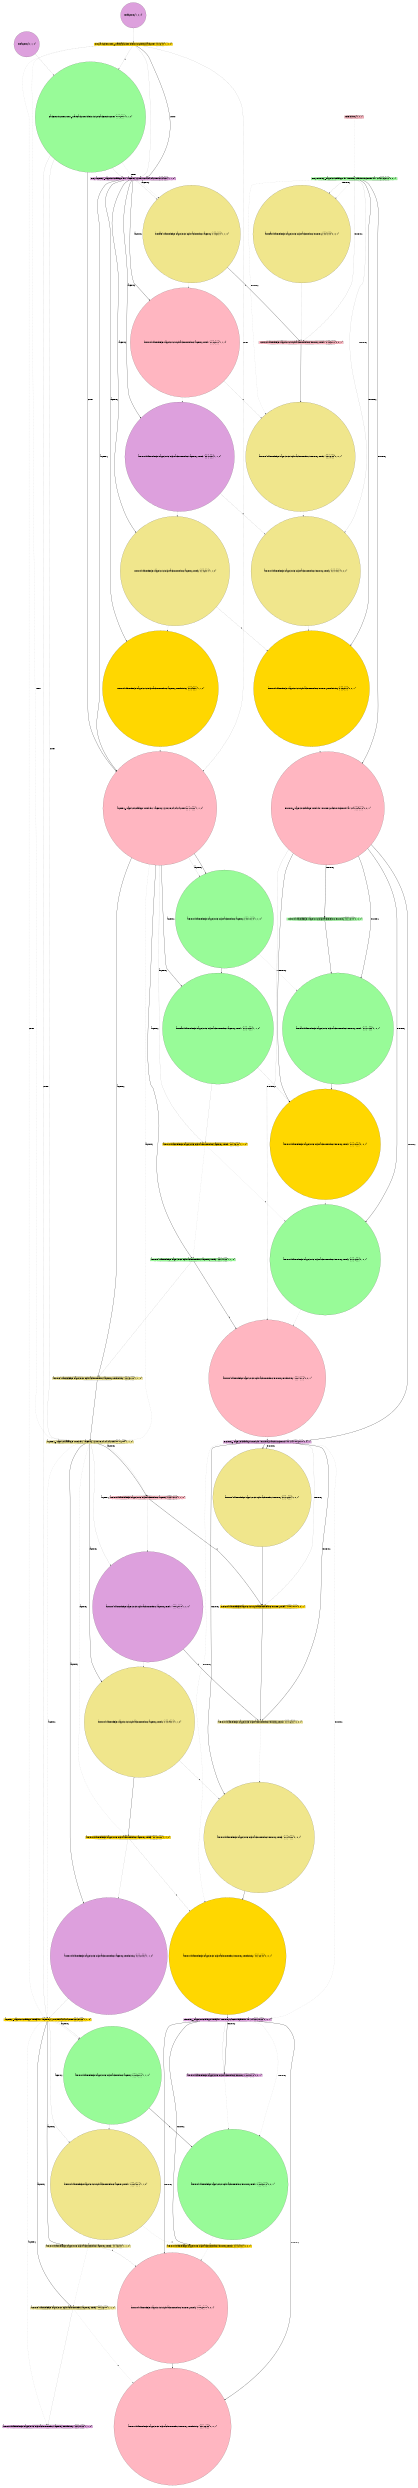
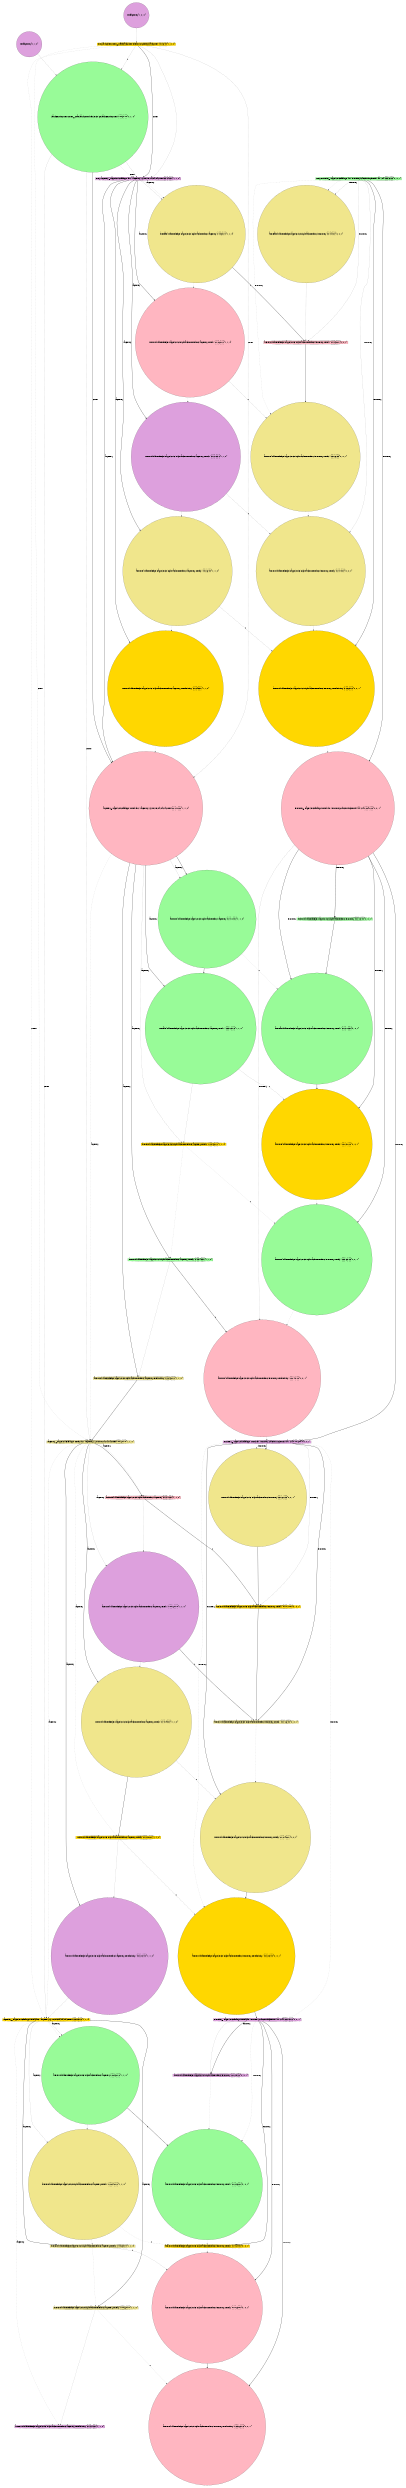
node "testTermsQuery['0', '0', '1']": removed
